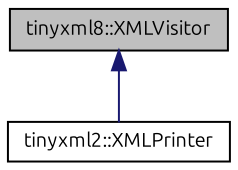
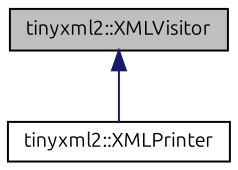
node "tinyxml8::XMLVisitor": label "tinyxml8::XMLVisitor" -> "tinyxml2::XMLVisitor"
